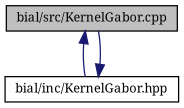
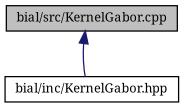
edge "bial/src/KernelGabor.cpp" -> "bial/inc/KernelGabor.hpp": removed
